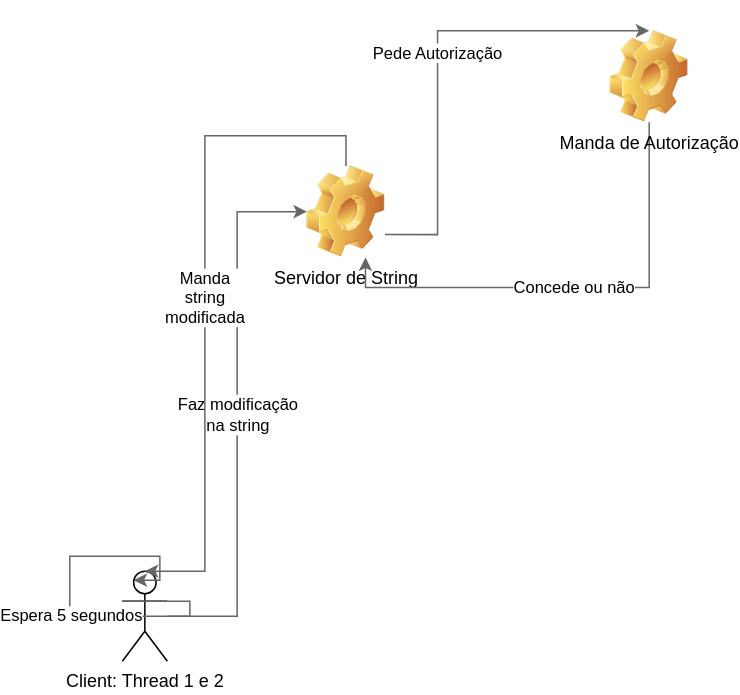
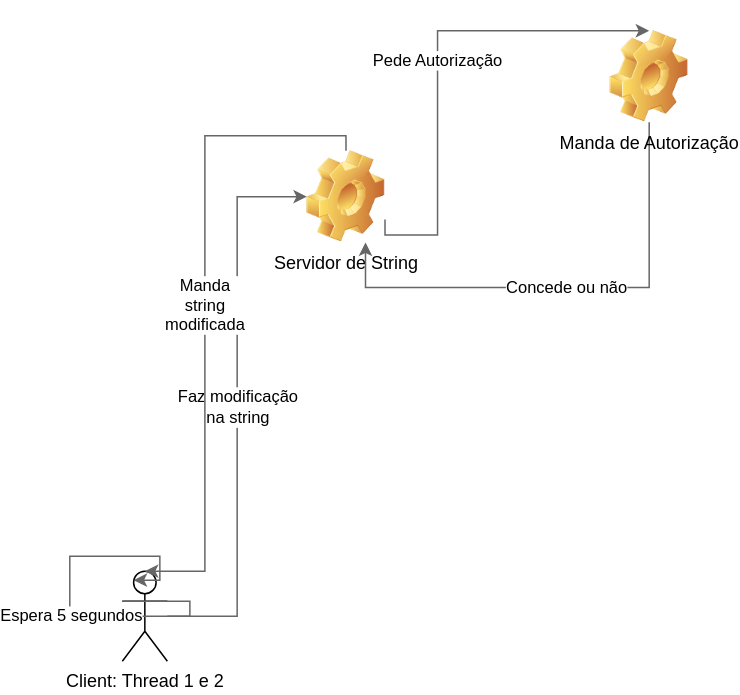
node "Servidor de String": moved (346, 212) -> (346, 197)
